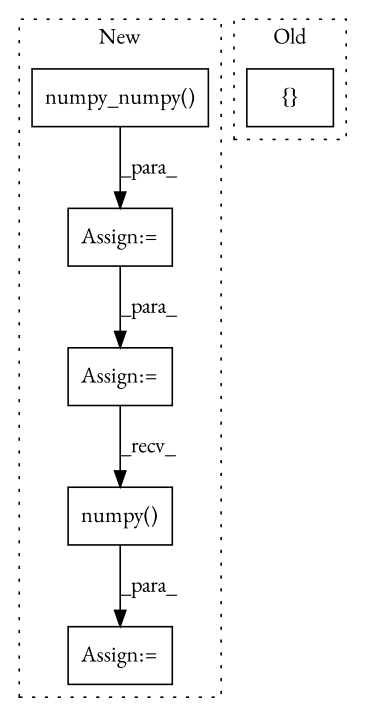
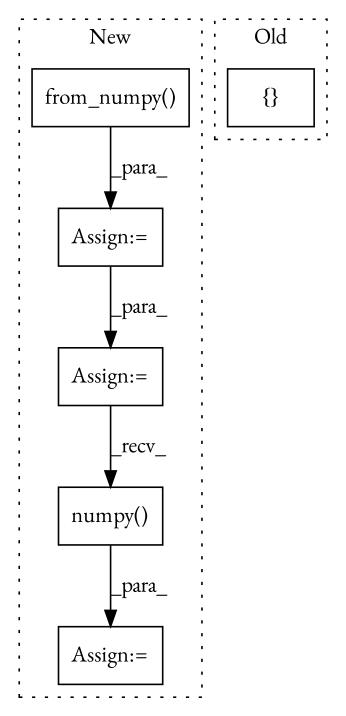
node "numpy_numpy()": label "numpy_numpy()" -> "from_numpy()"
